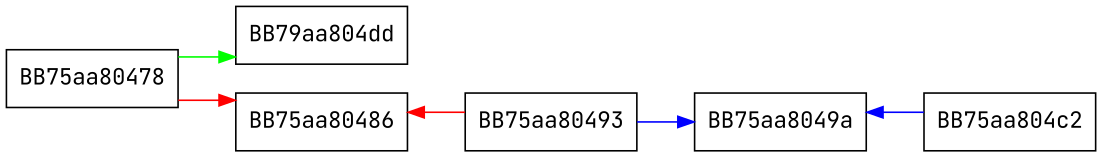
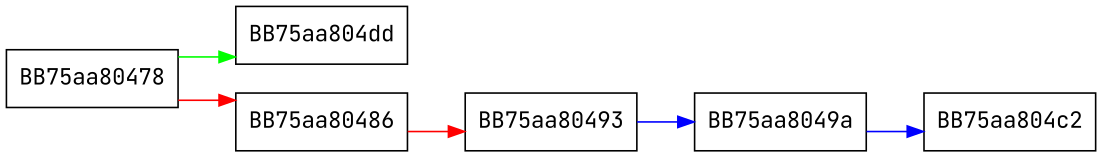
node "BB79aa804dd": label "BB79aa804dd" -> "BB75aa804dd"
edge "BB75aa80493" -> "BB75aa80486": reversed
edge "BB75aa804c2" -> "BB75aa8049a": reversed
